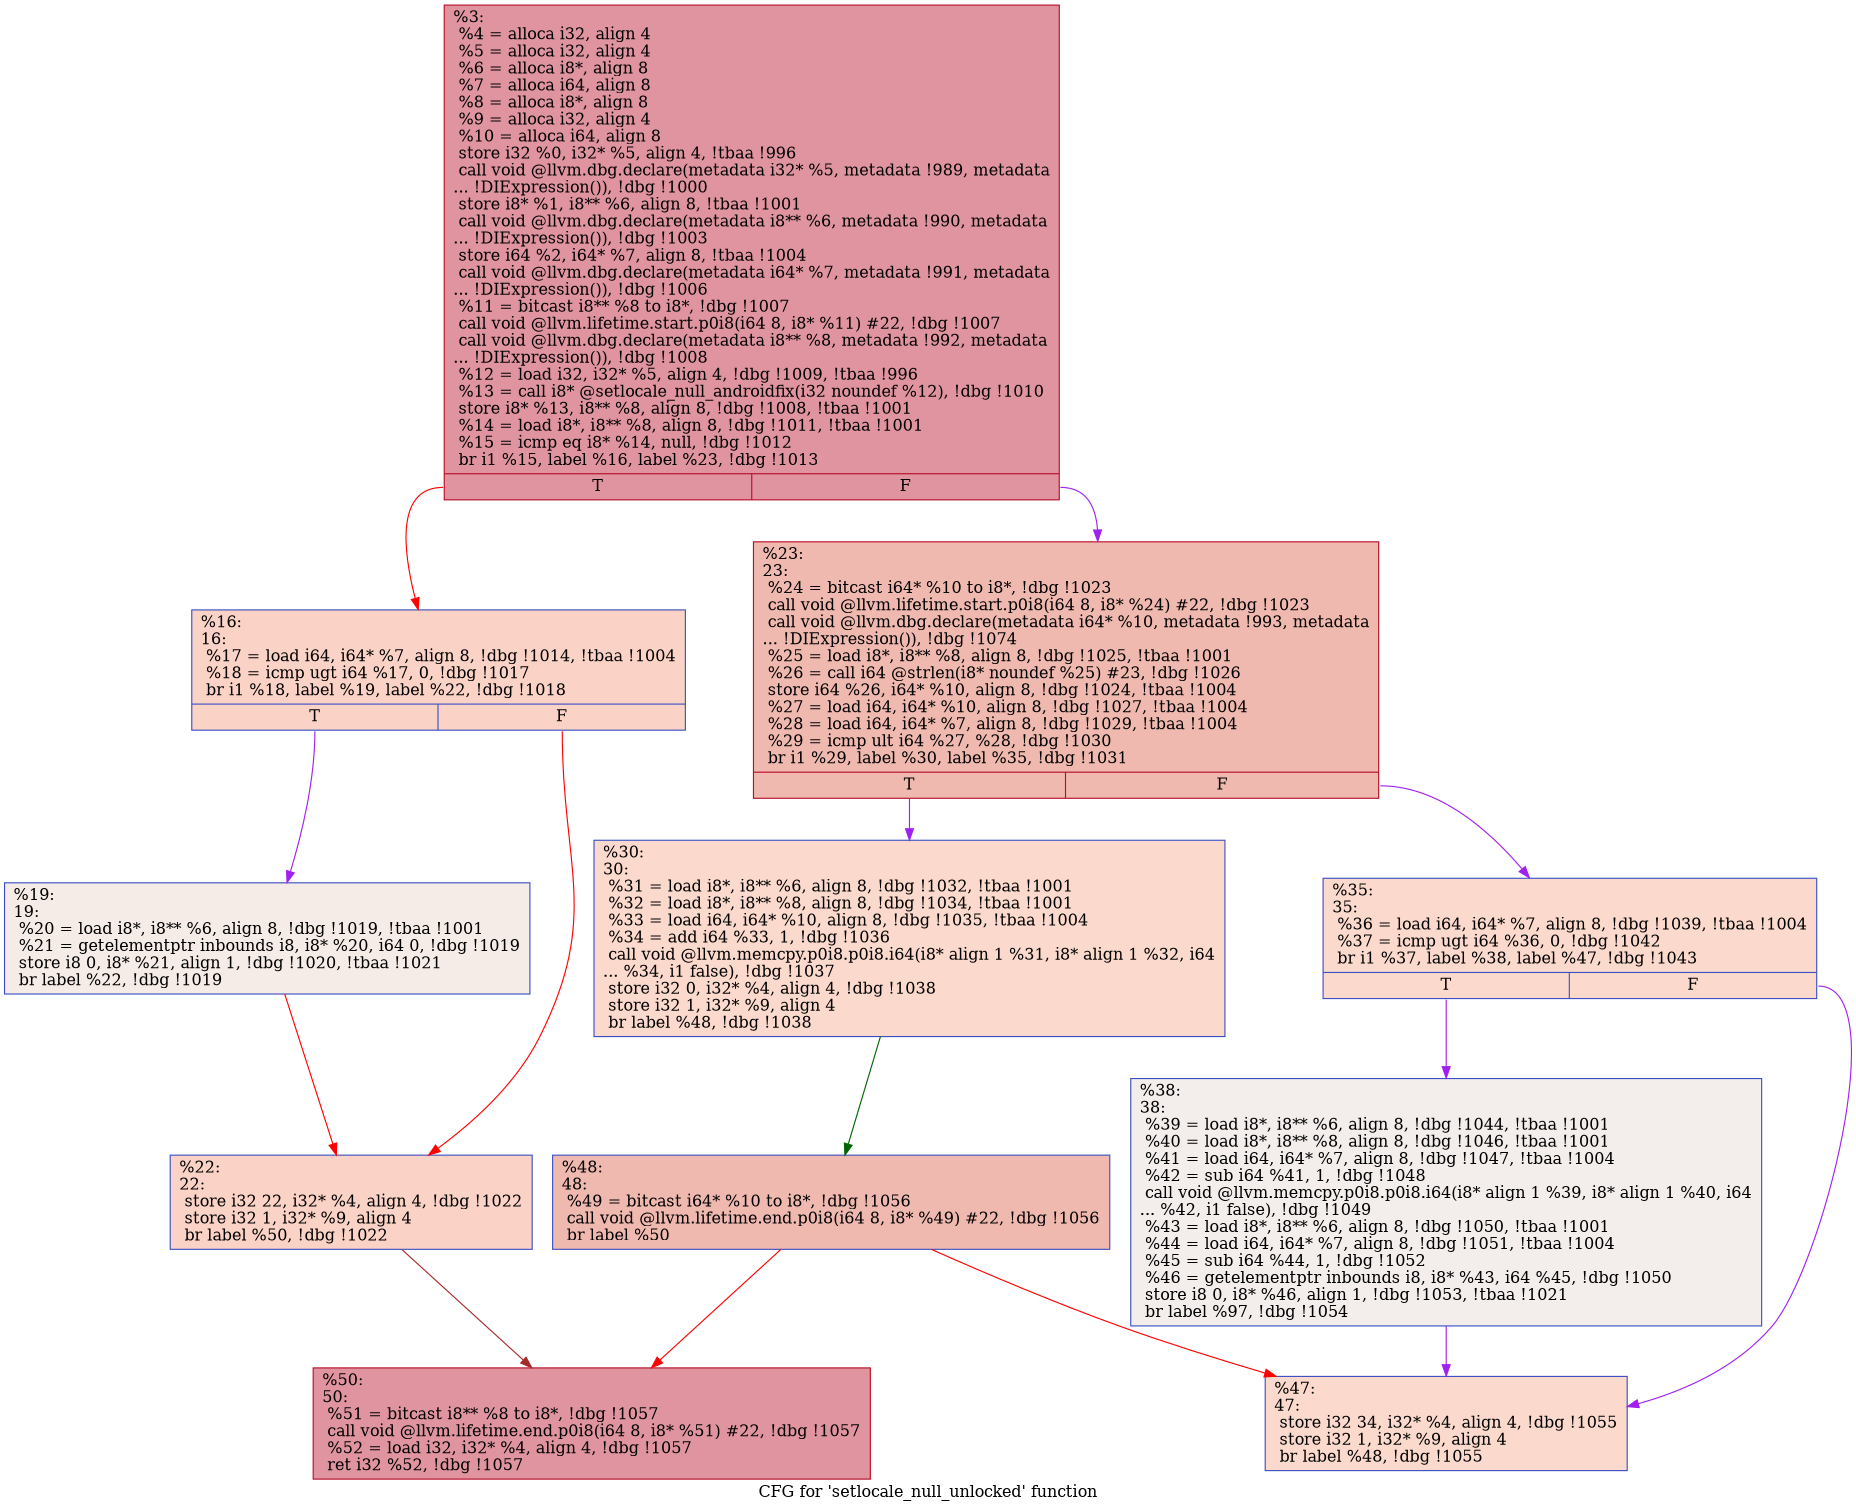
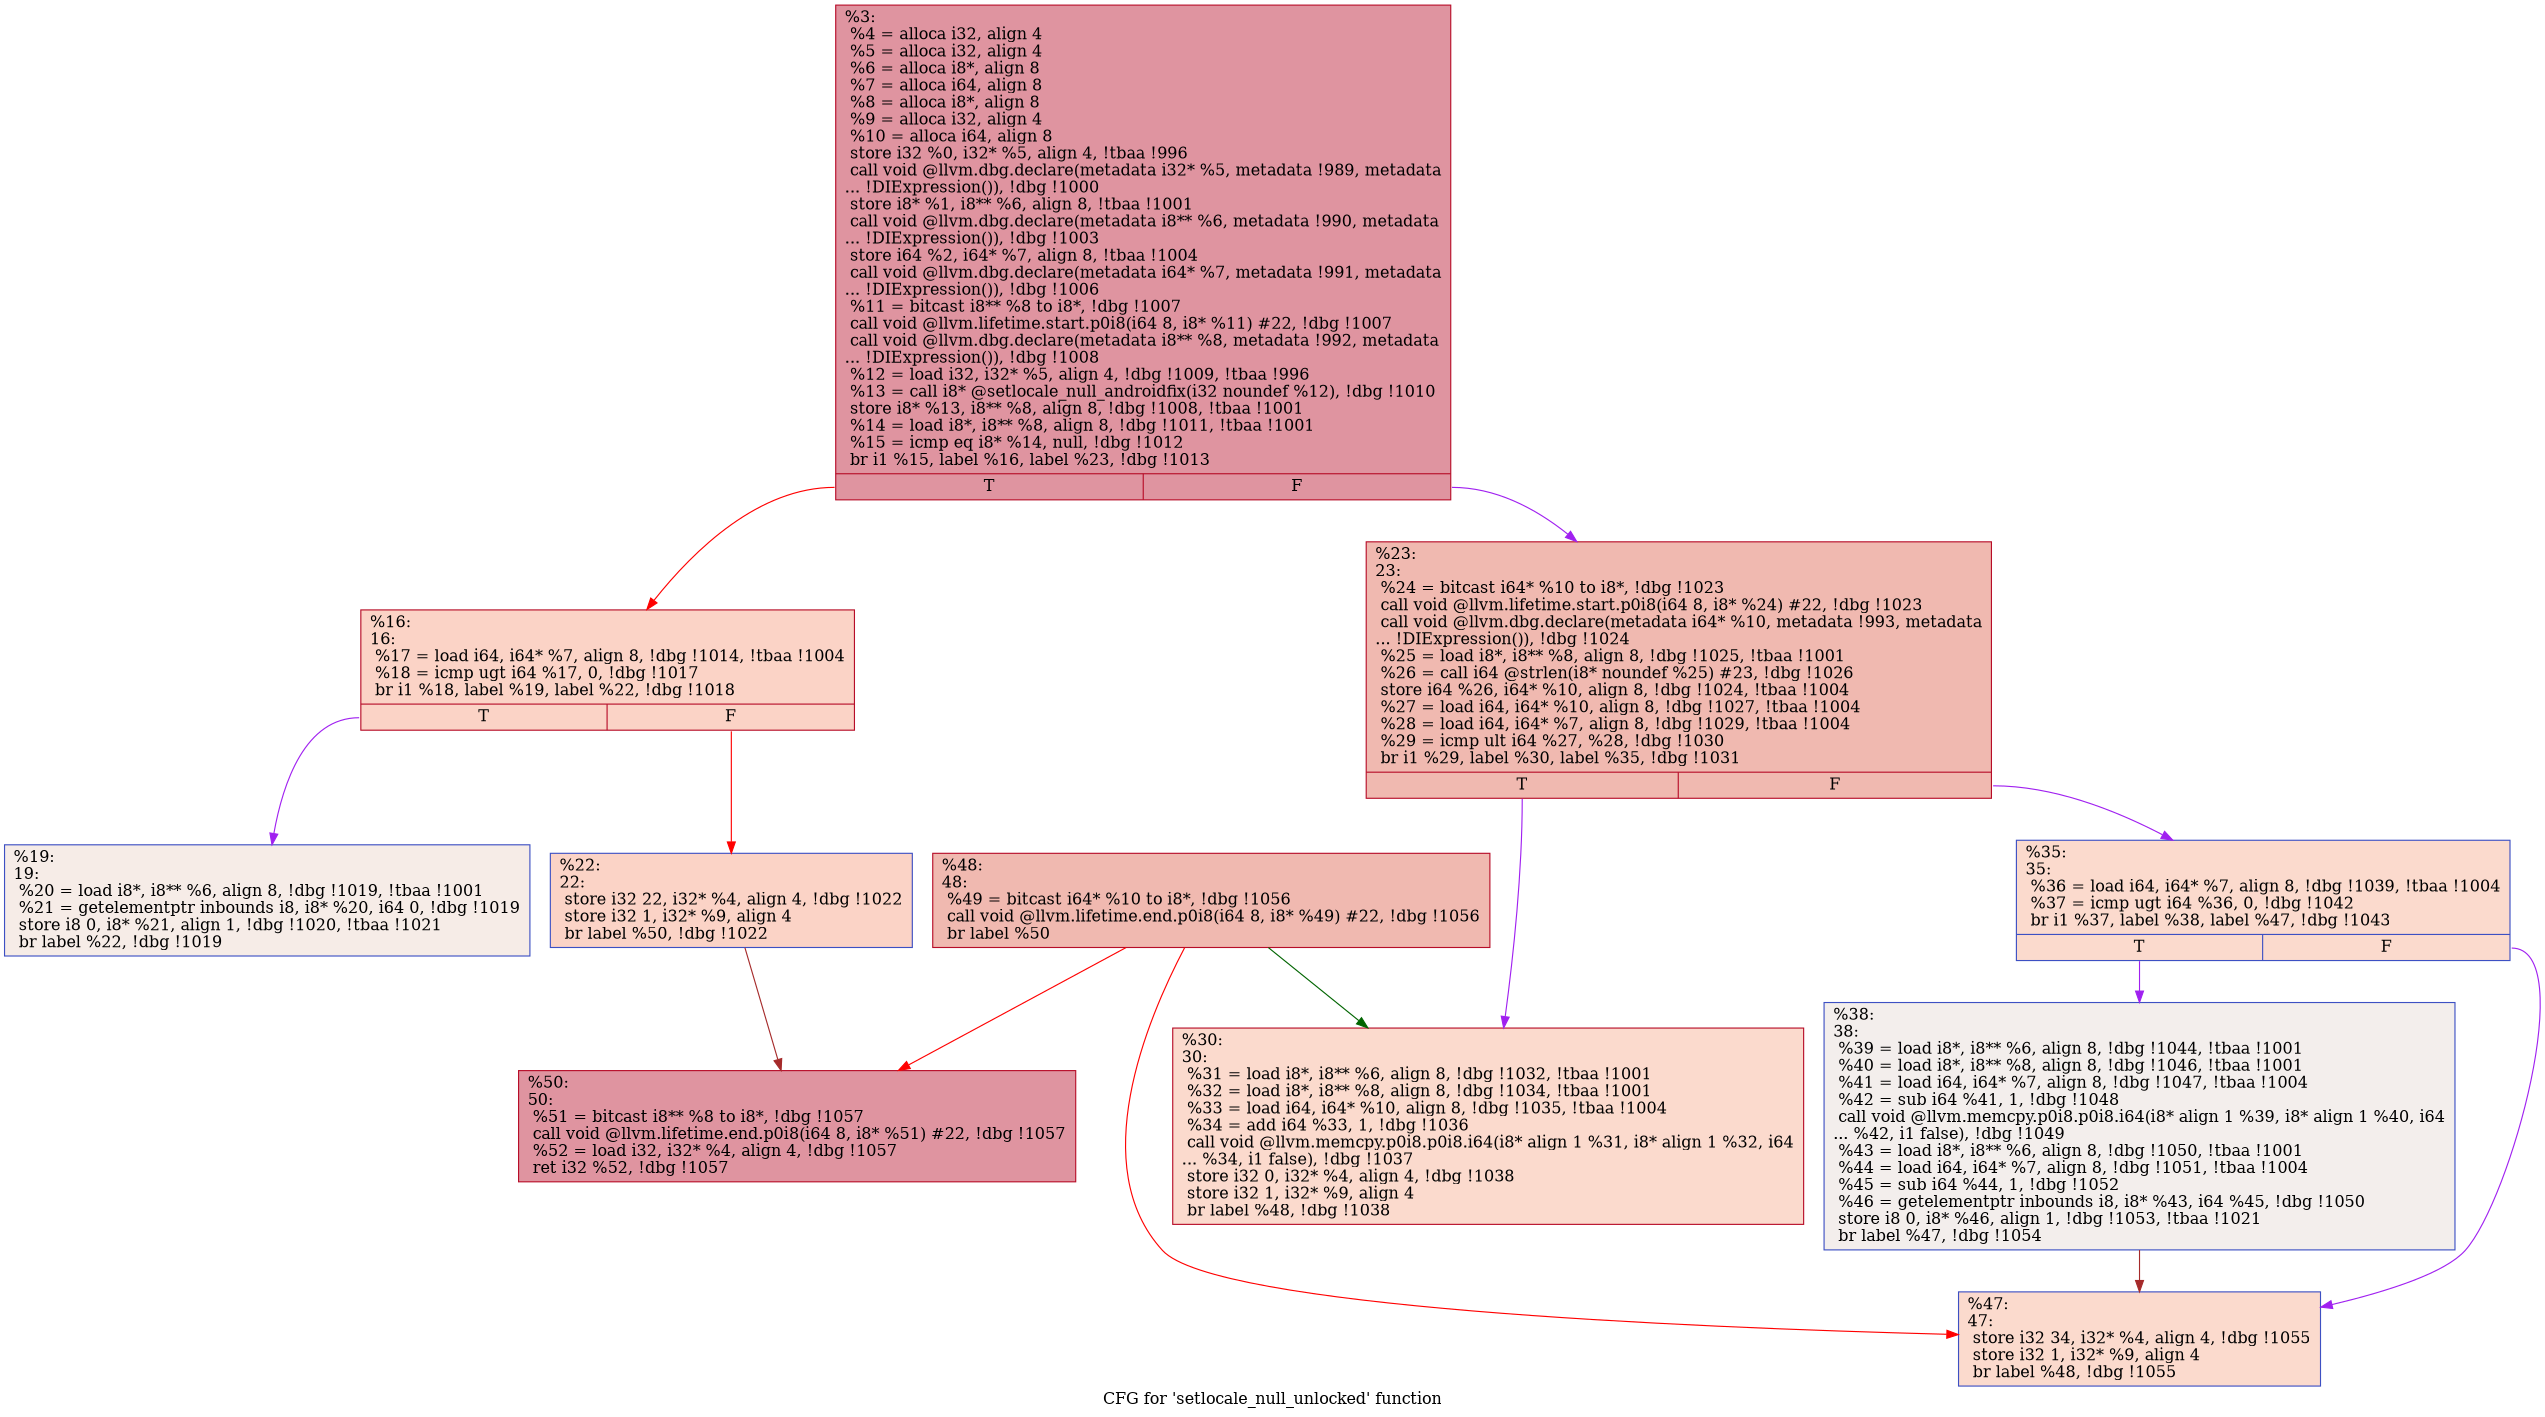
node "%23:": text "... !DIExpression()), !dbg !1074" -> "... !DIExpression()), !dbg !1024"
node "%16:": color #3d50c3ff -> #b70d28ff
node "%30:": color #3d50c3ff -> #b70d28ff
edge "%19:" -> "%22:": removed
edge "%30:" -> "%48:": reversed
node "%48:": color #3d50c3ff -> #b70d28ff
node "%38:": text "br label %97, !dbg !1054" -> "br label %47, !dbg !1054"
edge "%38:" -> "%47:": color purple -> brown
